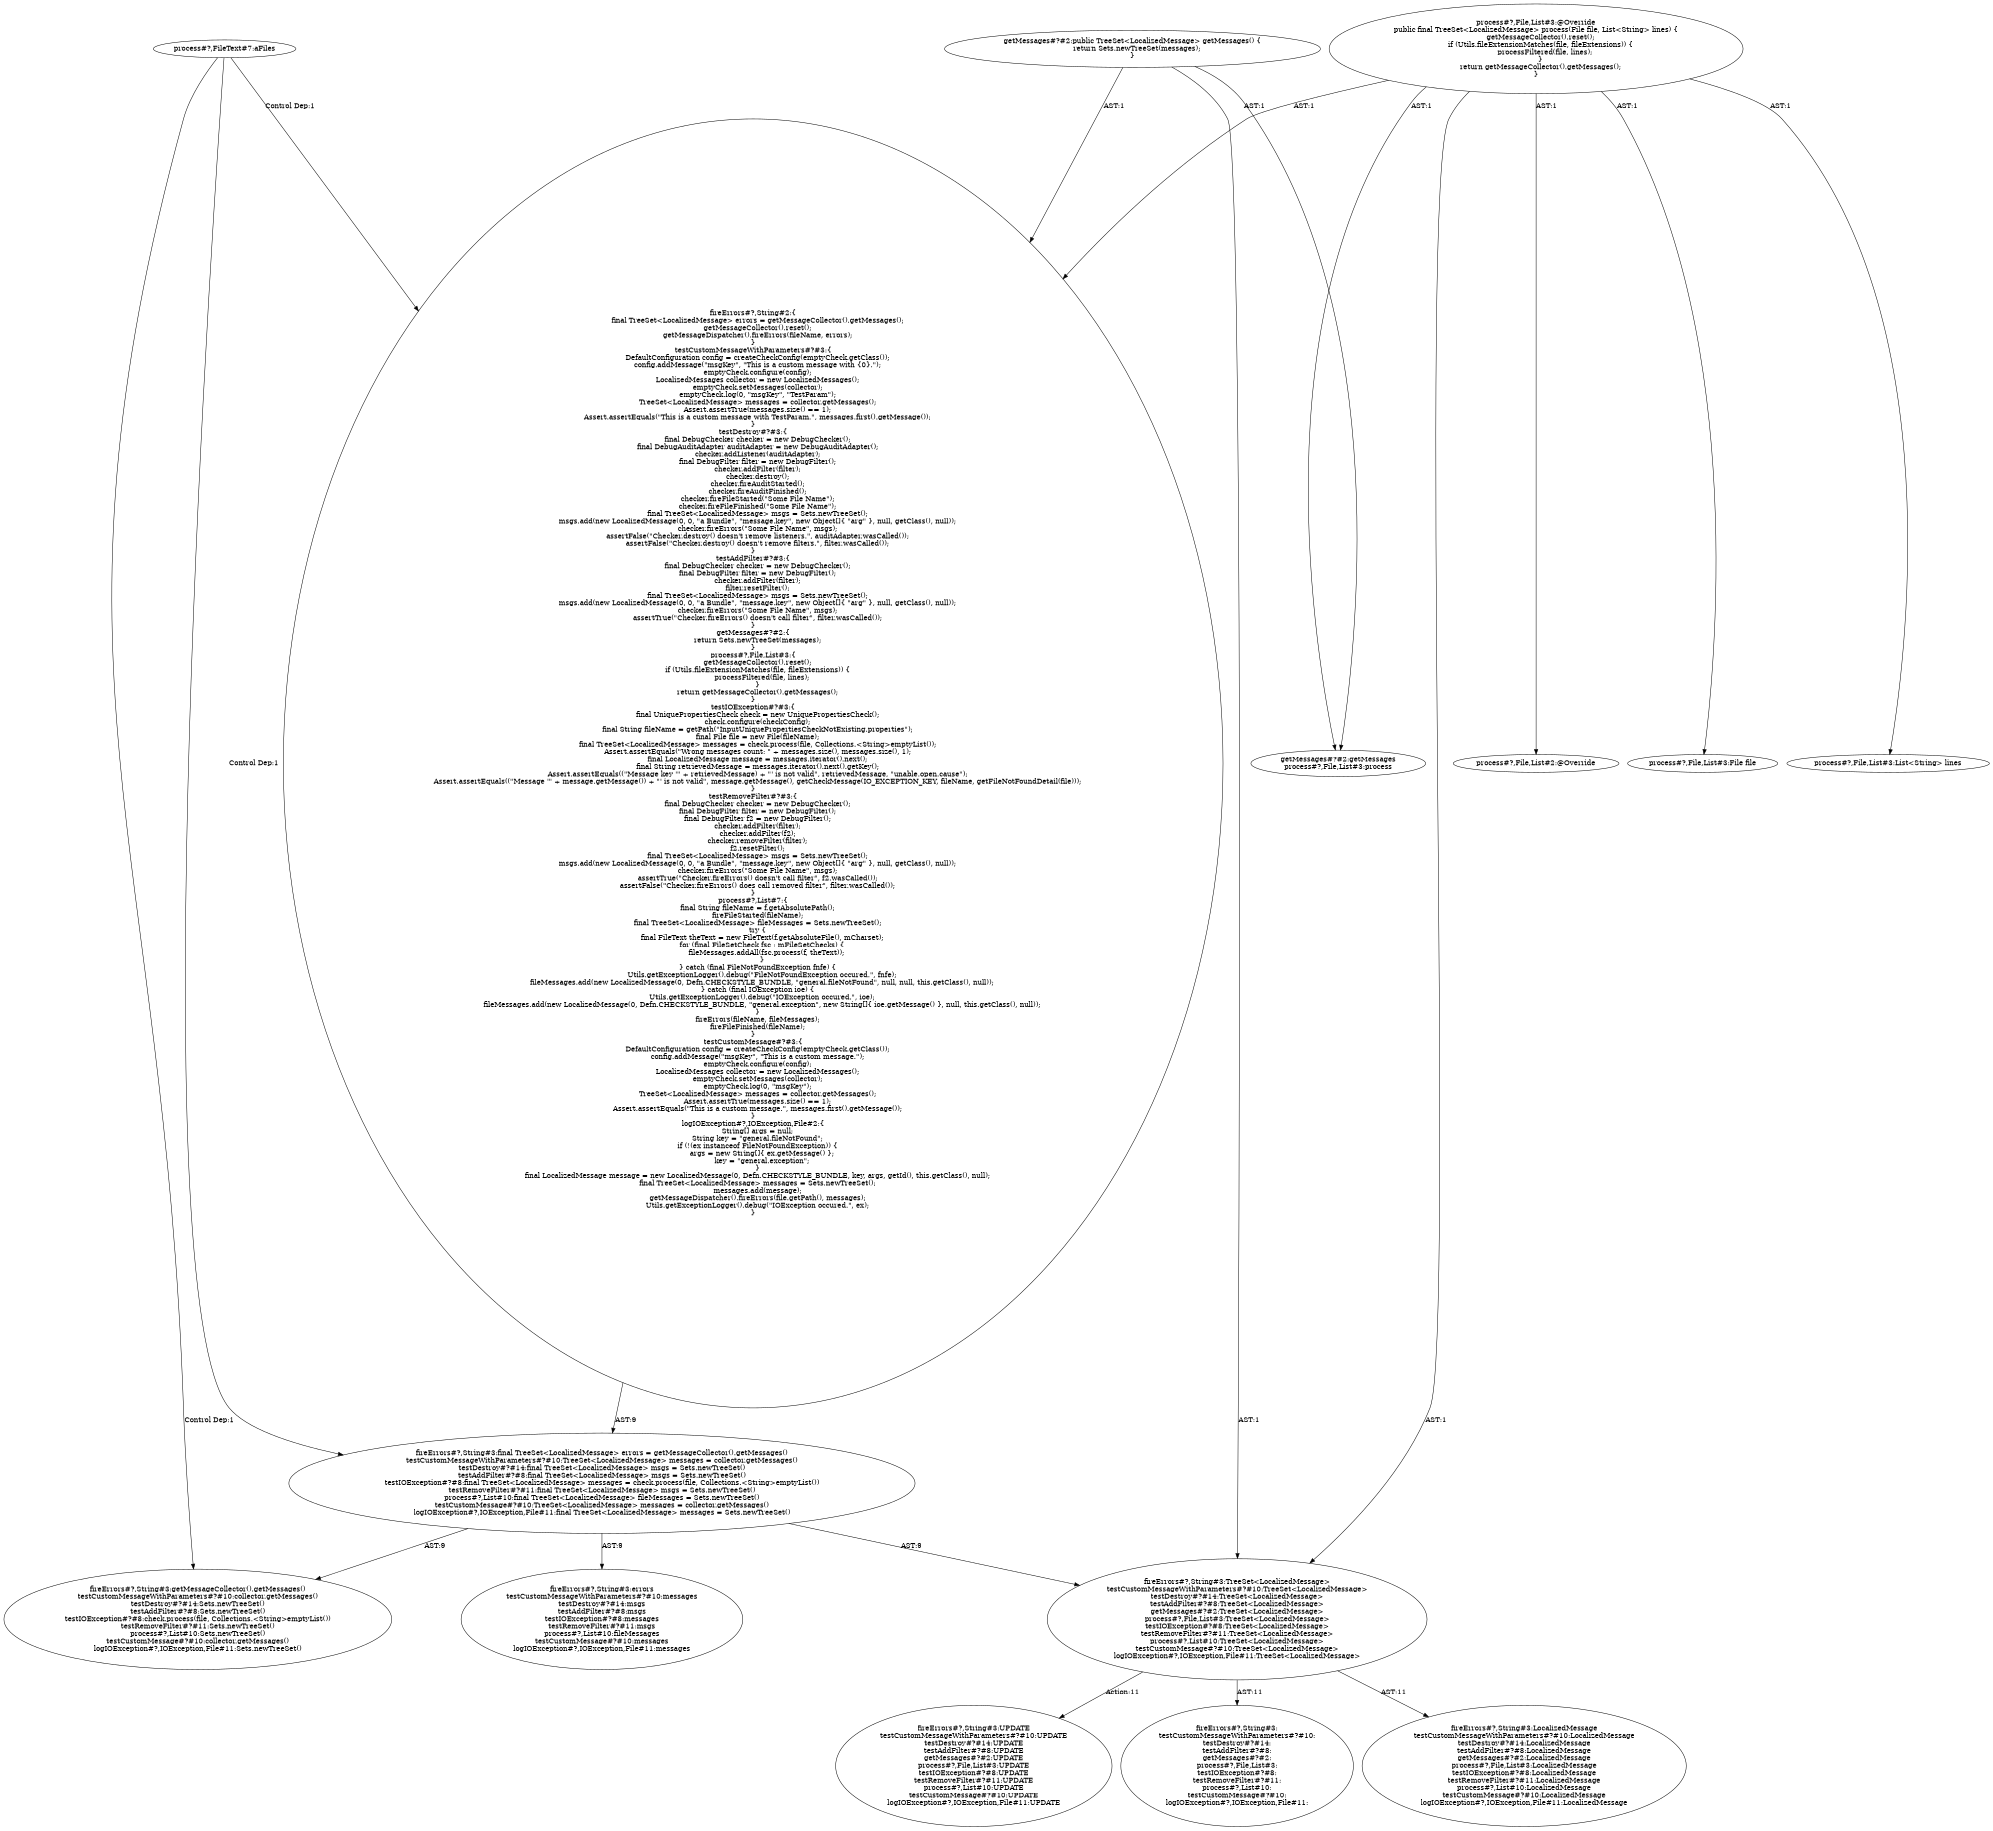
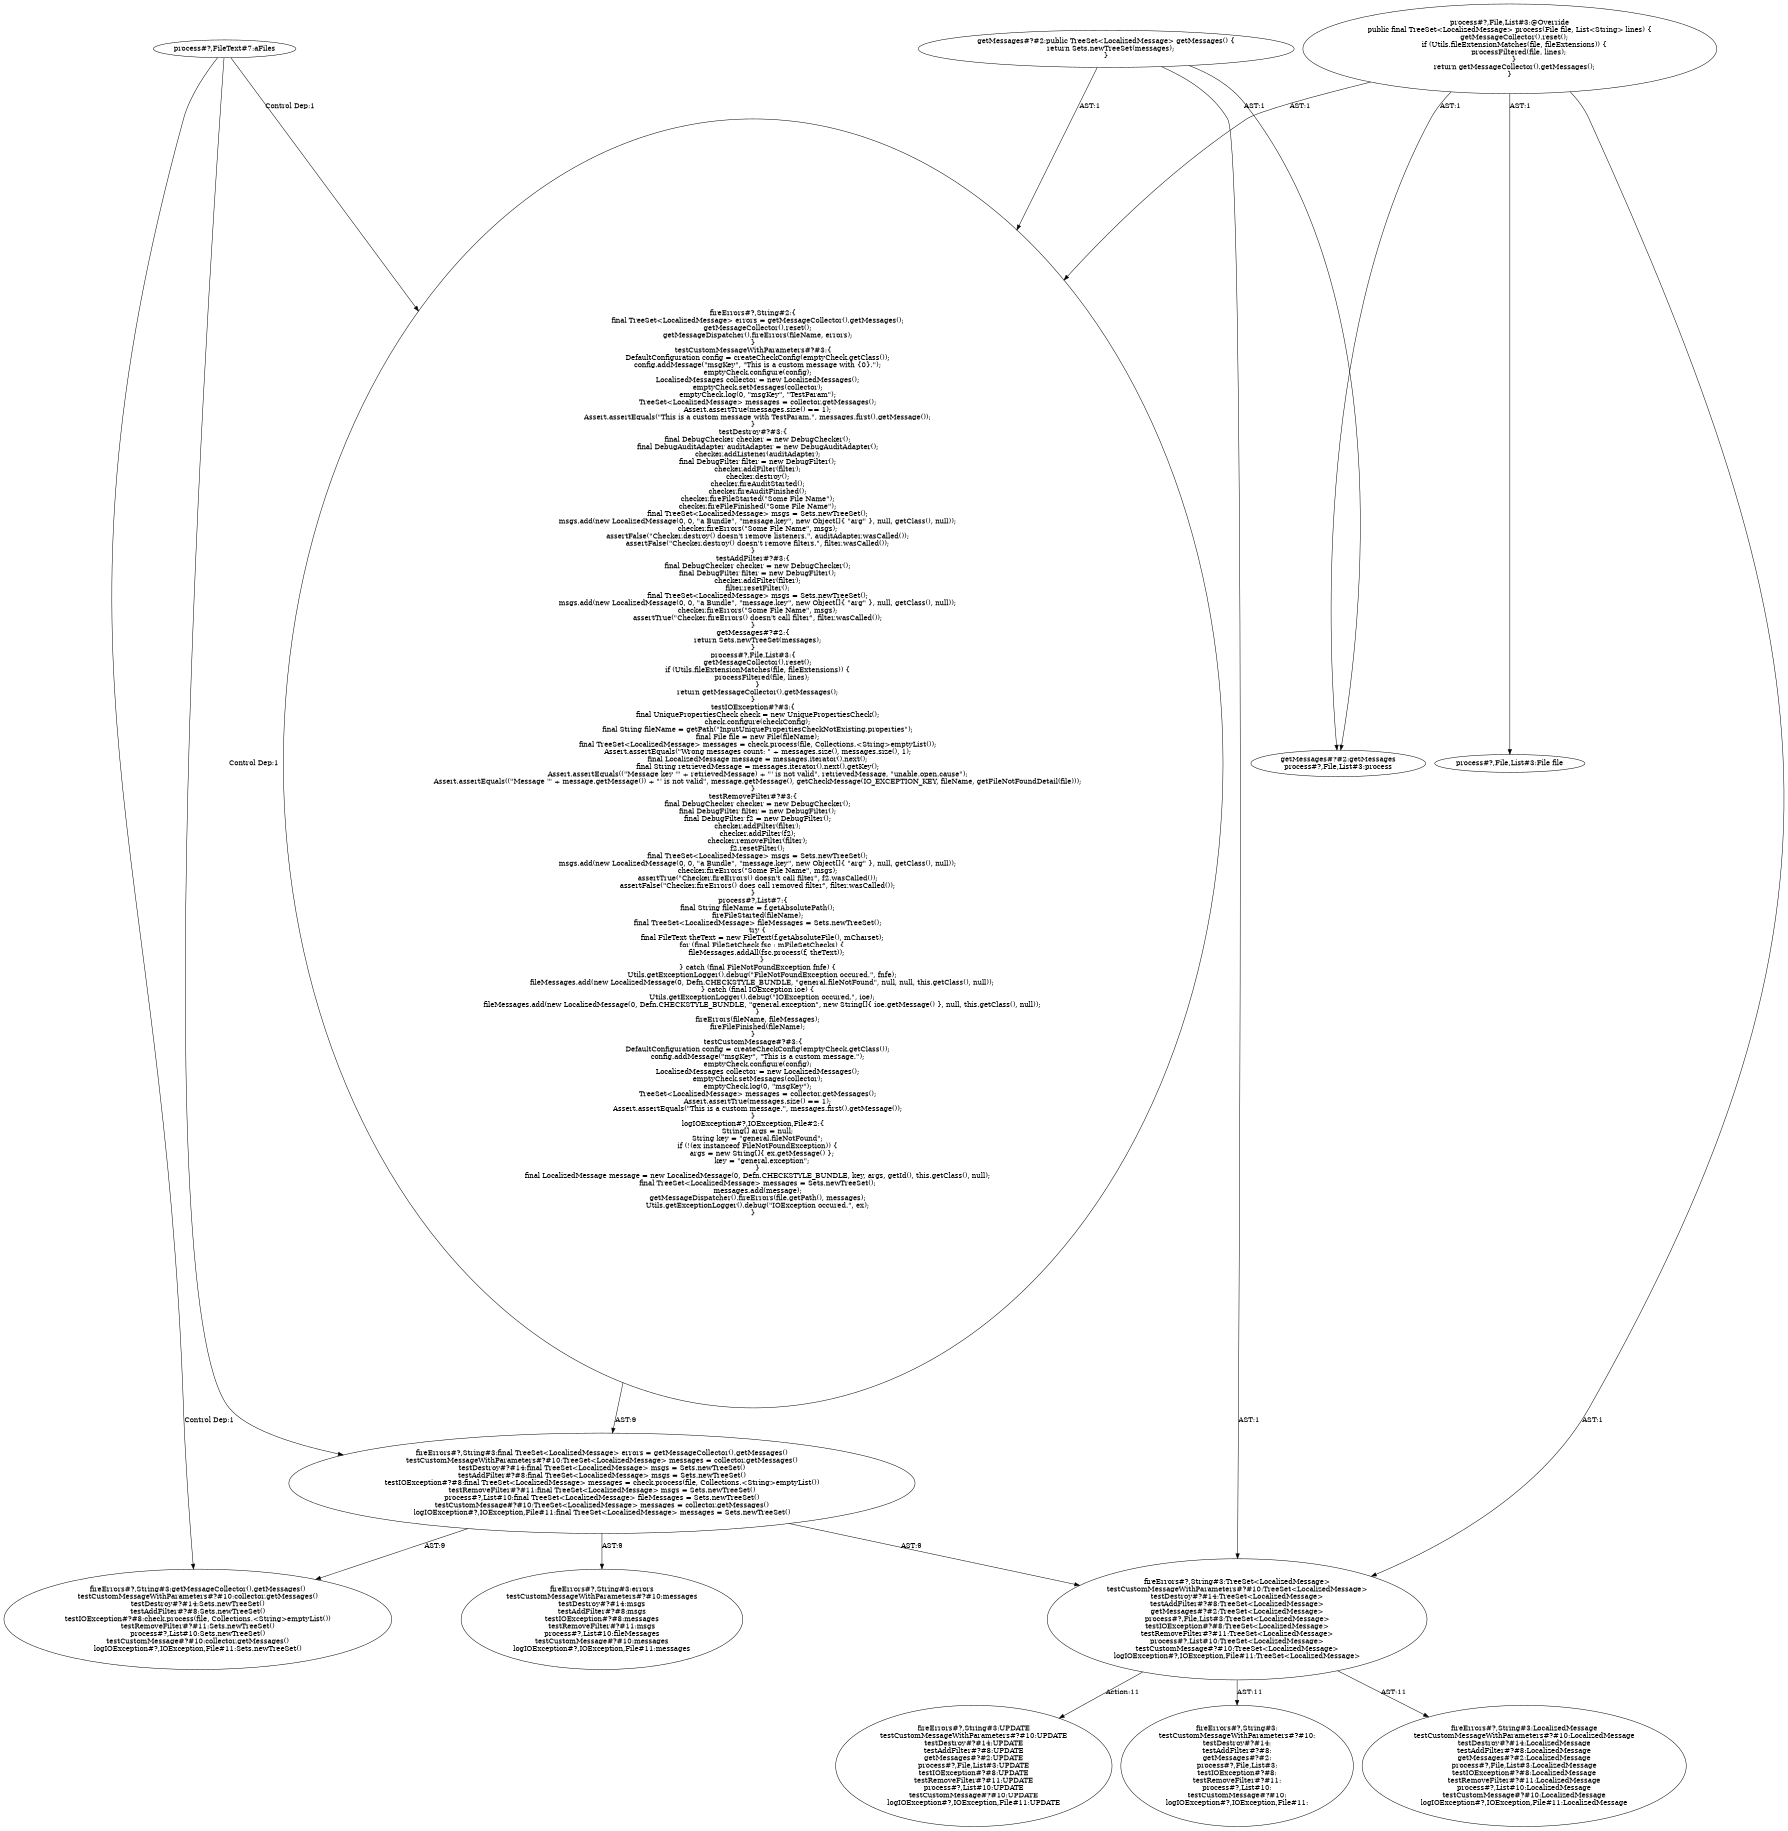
node "process#?,File,List#2:@Override": removed
node "process#?,File,List#3:List<String> lines": removed
